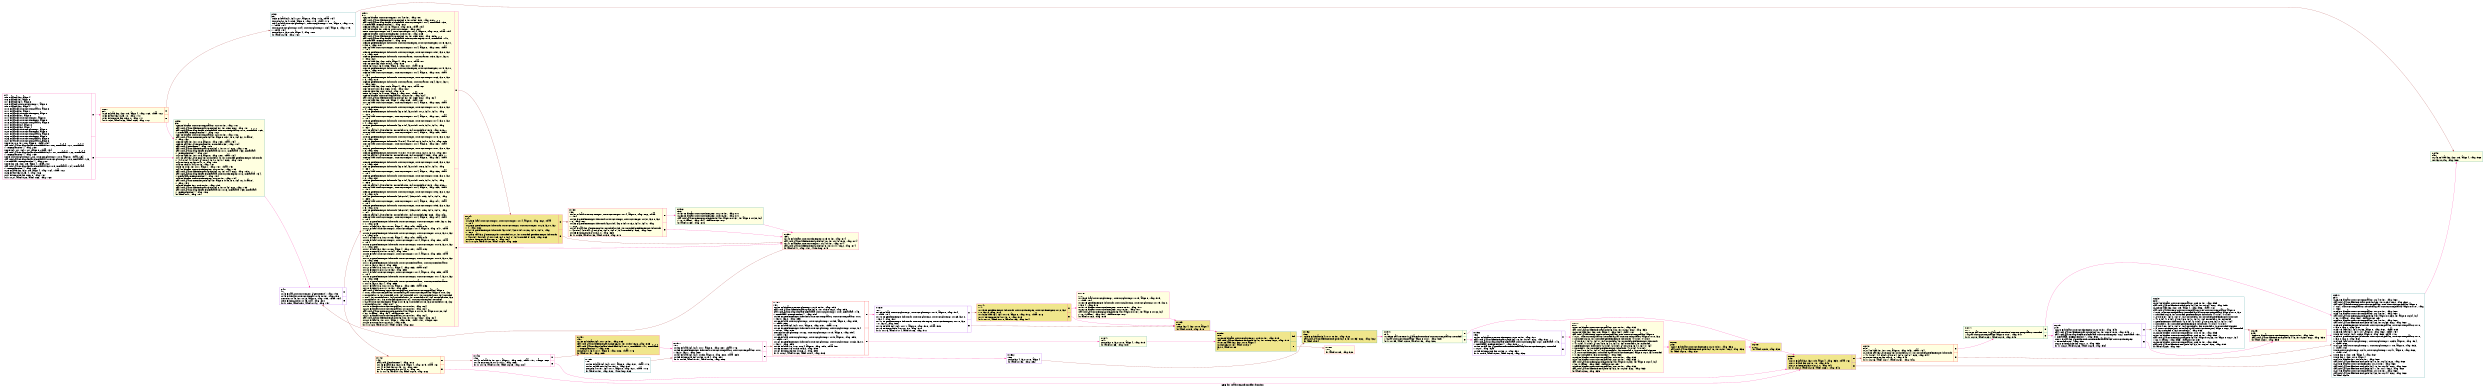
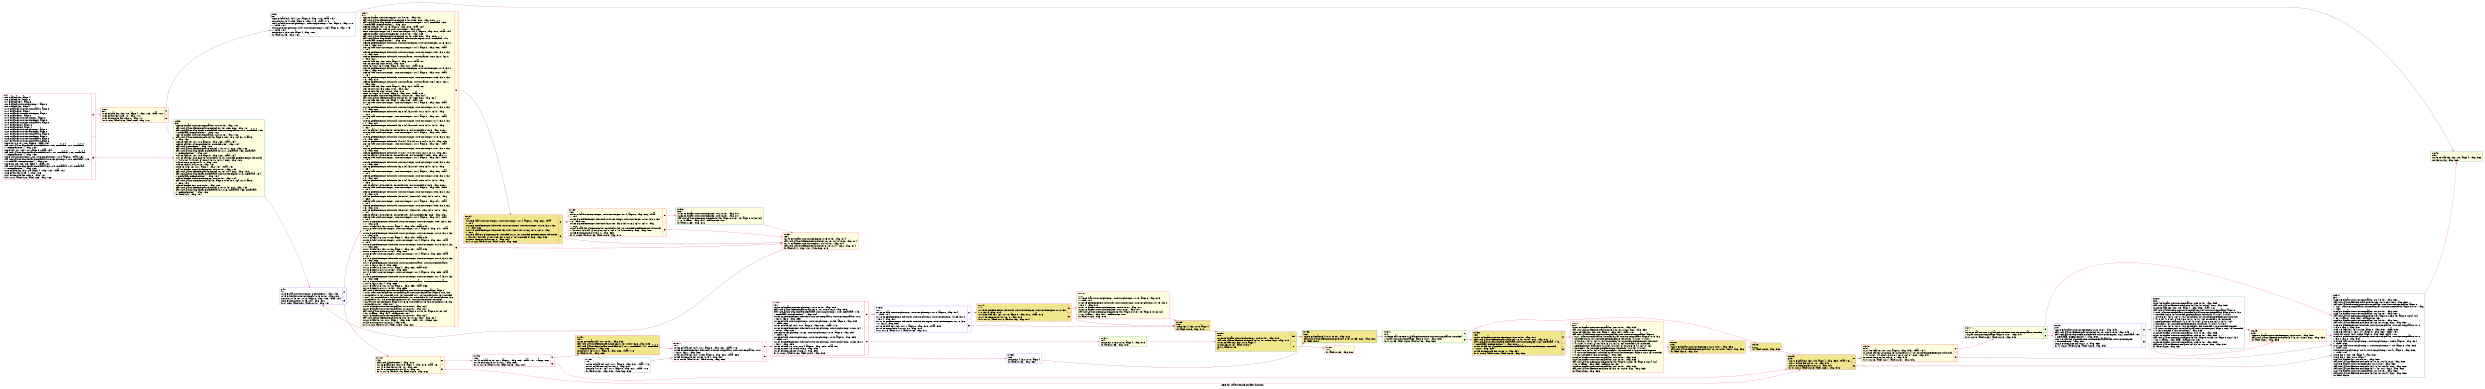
node "%196:": fillcolor white -> khaki
